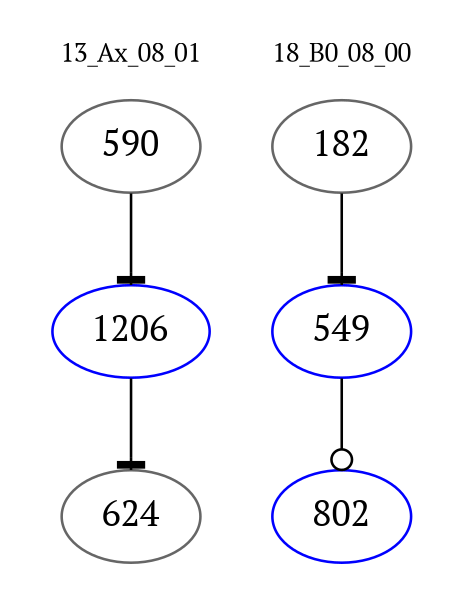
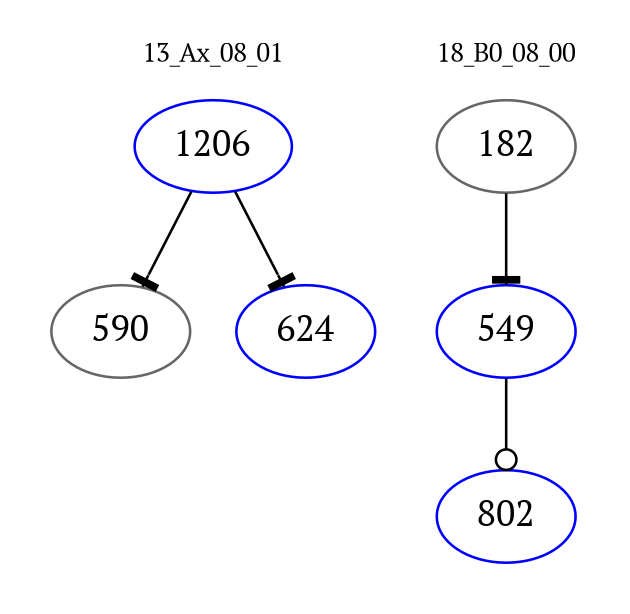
edge "590" -> "1206": reversed
node "624": color gray40 -> blue
